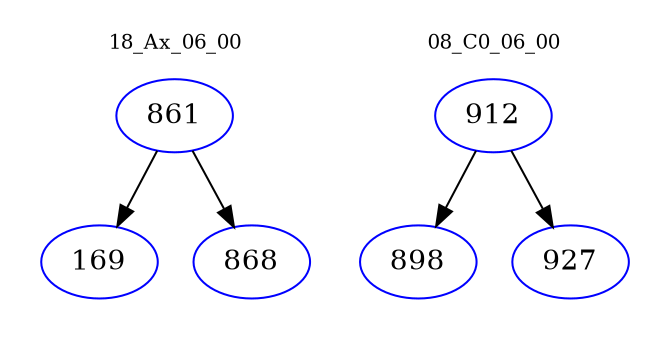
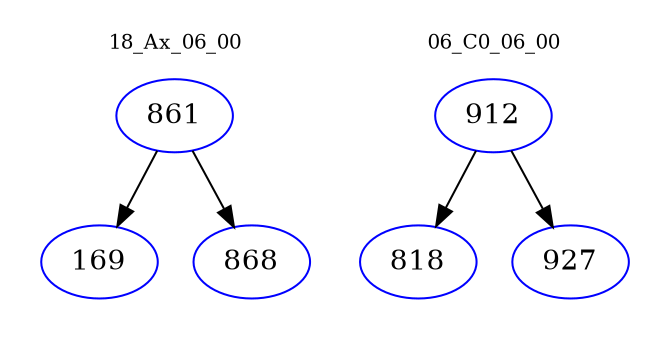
cluster "08_C0_06_00": label "08_C0_06_00" -> "06_C0_06_00"
node "898": label "898" -> "818"
